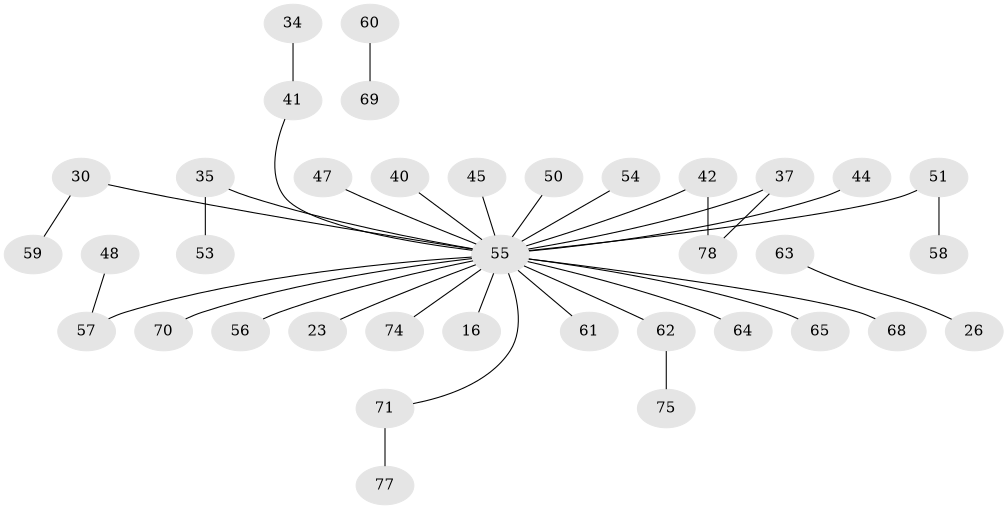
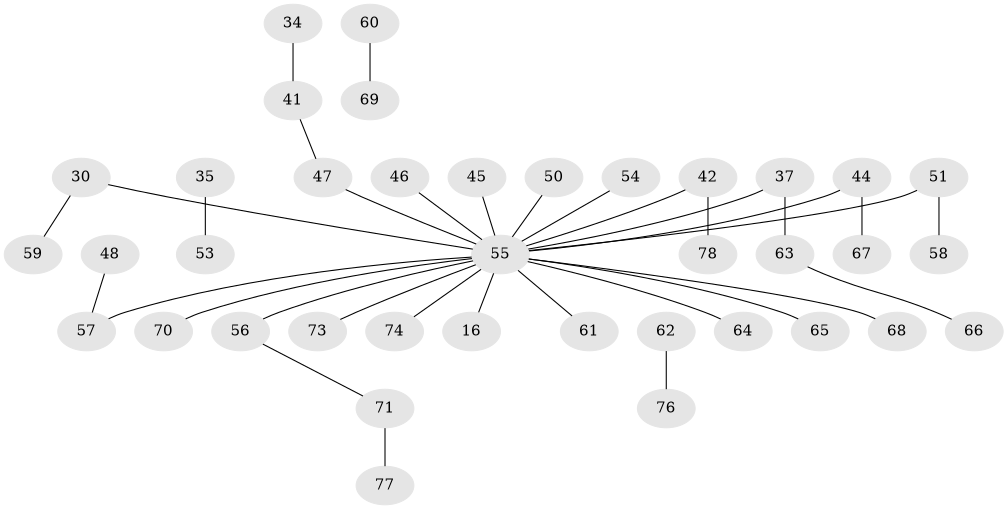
node "40": label "40" -> "46"
edge "41" -- "55": now "41" -- "47"
edge "37" -- "78": now "37" -- "63"
edge "35" -- "55": removed
node "67": added
edge "55" -- "62": removed
node "23": label "23" -> "73"
node "26": label "26" -> "66"
edge "55" -- "71": now "56" -- "71"
node "75": label "75" -> "76"
